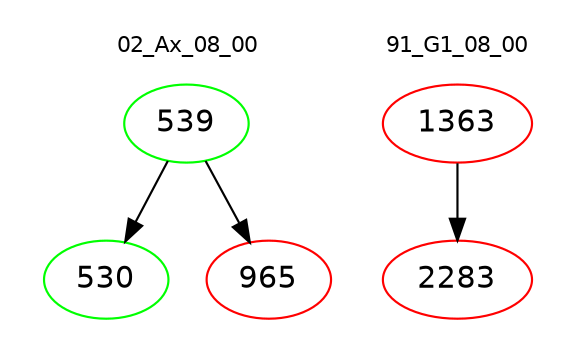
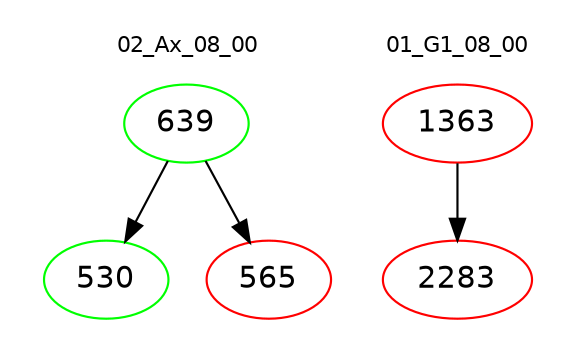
cluster "91_G1_08_00": label "91_G1_08_00" -> "01_G1_08_00"
node "539": label "539" -> "639"
node "965": label "965" -> "565"
